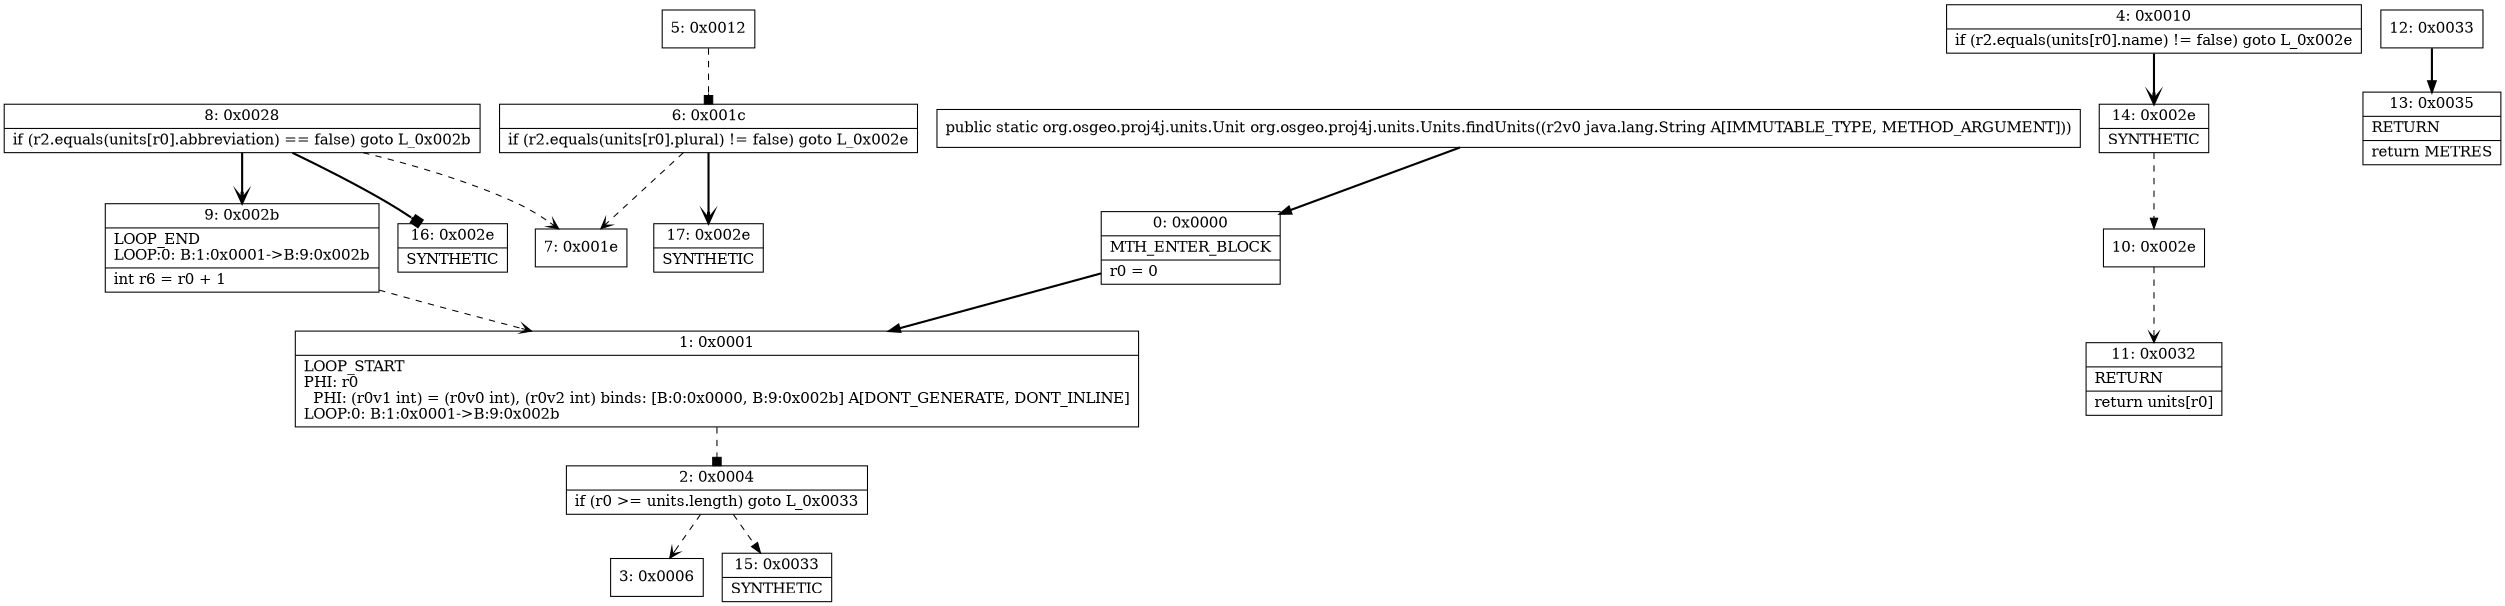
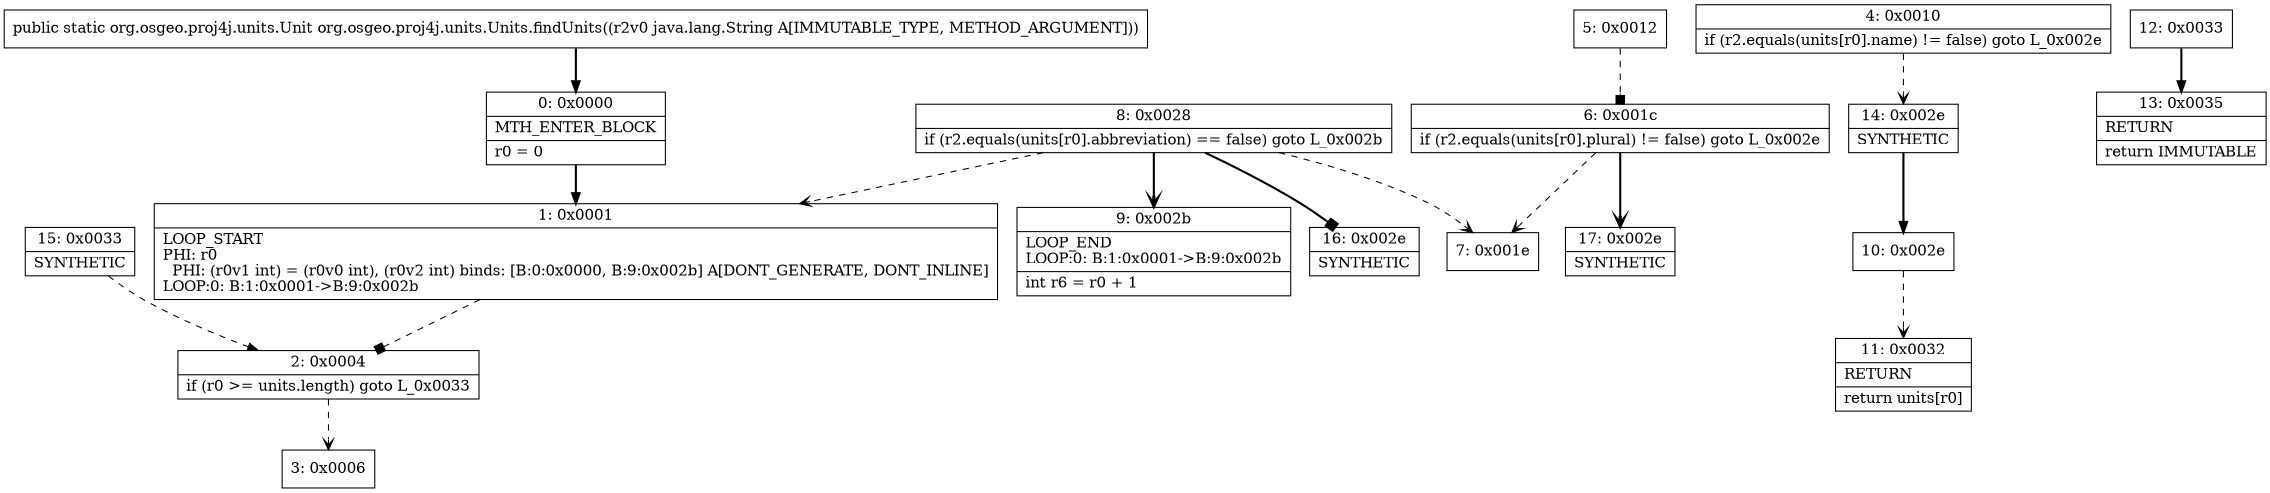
edge "4: 0x0010" -> "14: 0x002e": style bold -> dashed
node "13: 0x0035": text "return METRES" -> "return IMMUTABLE"
edge "14: 0x002e" -> "10: 0x002e": style dashed -> bold
edge "9: 0x002b" -> "1: 0x0001": now "8: 0x0028" -> "1: 0x0001"
edge "2: 0x0004" -> "15: 0x0033": reversed
